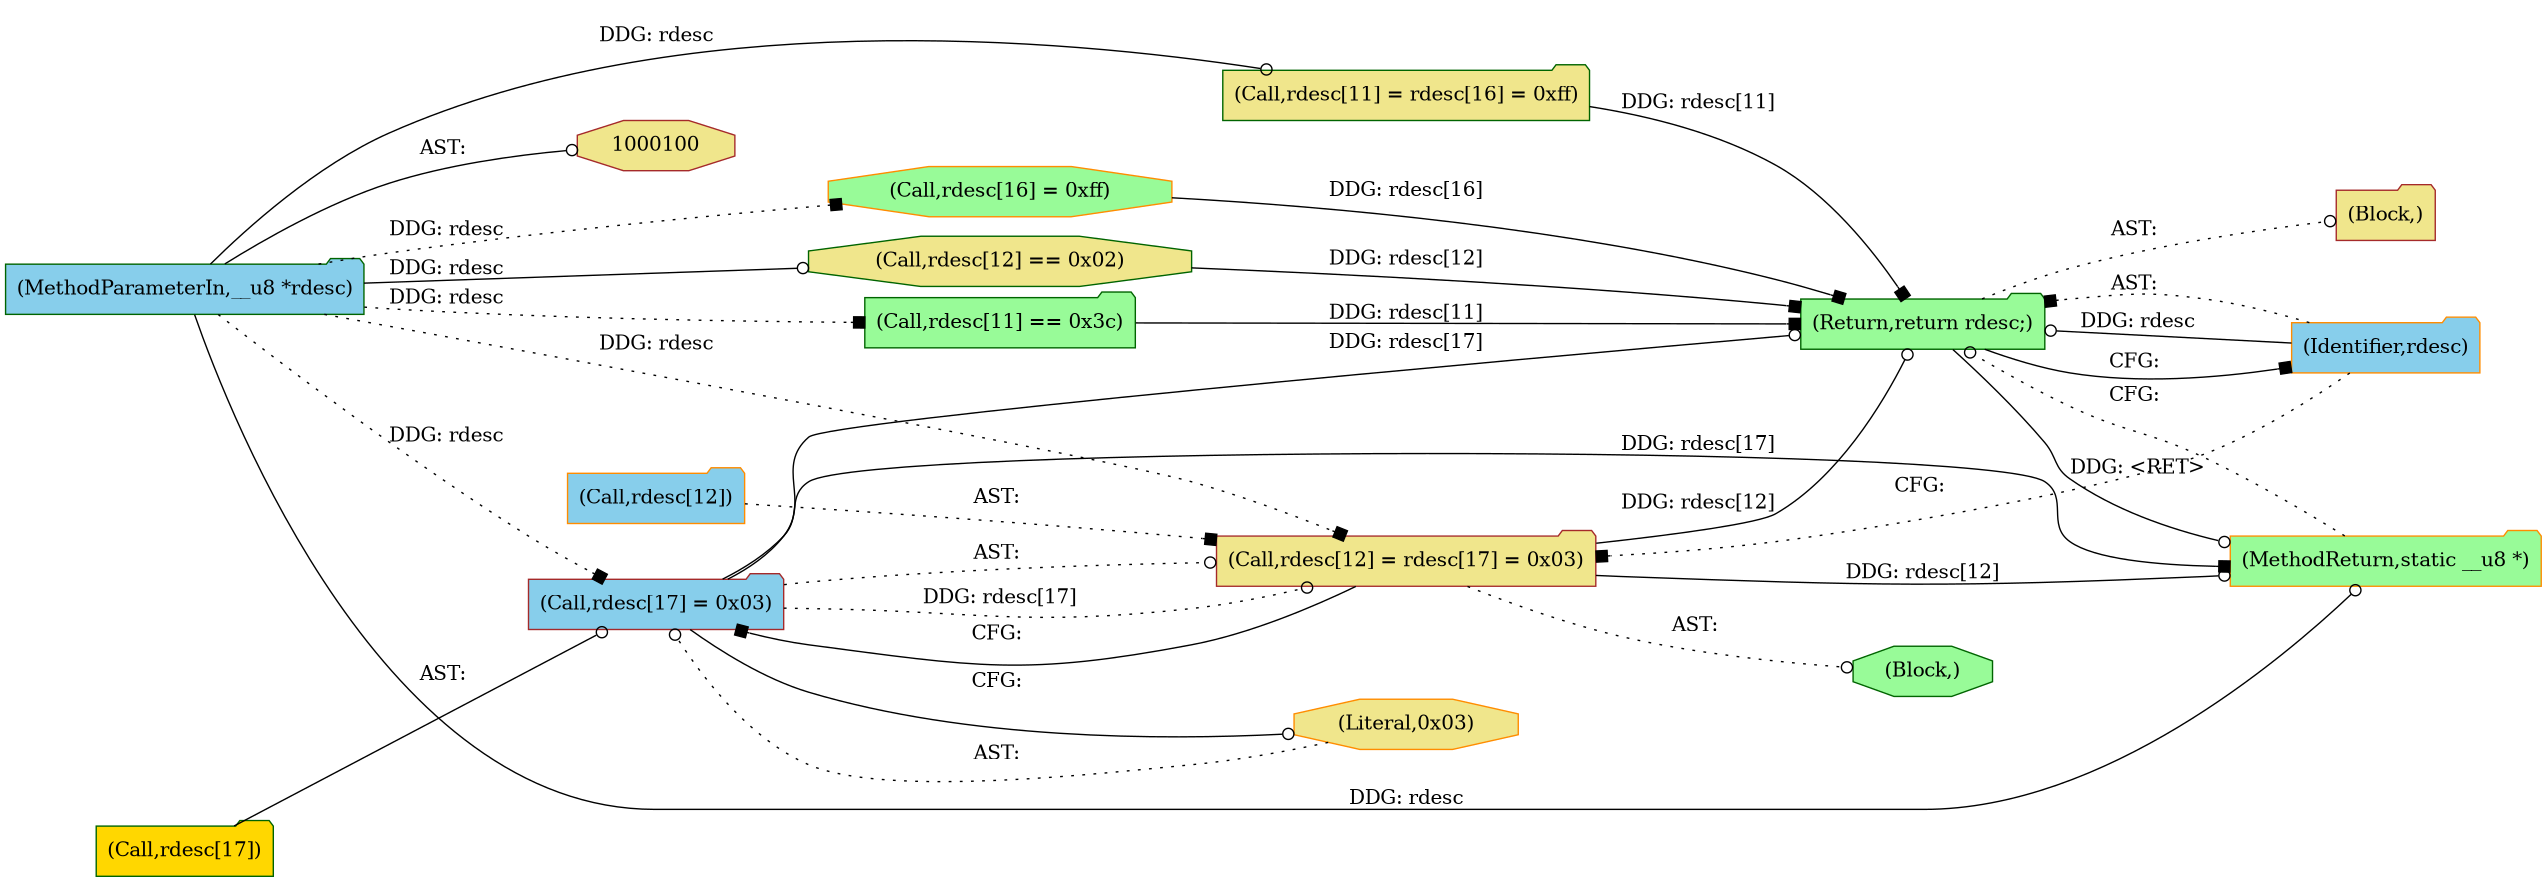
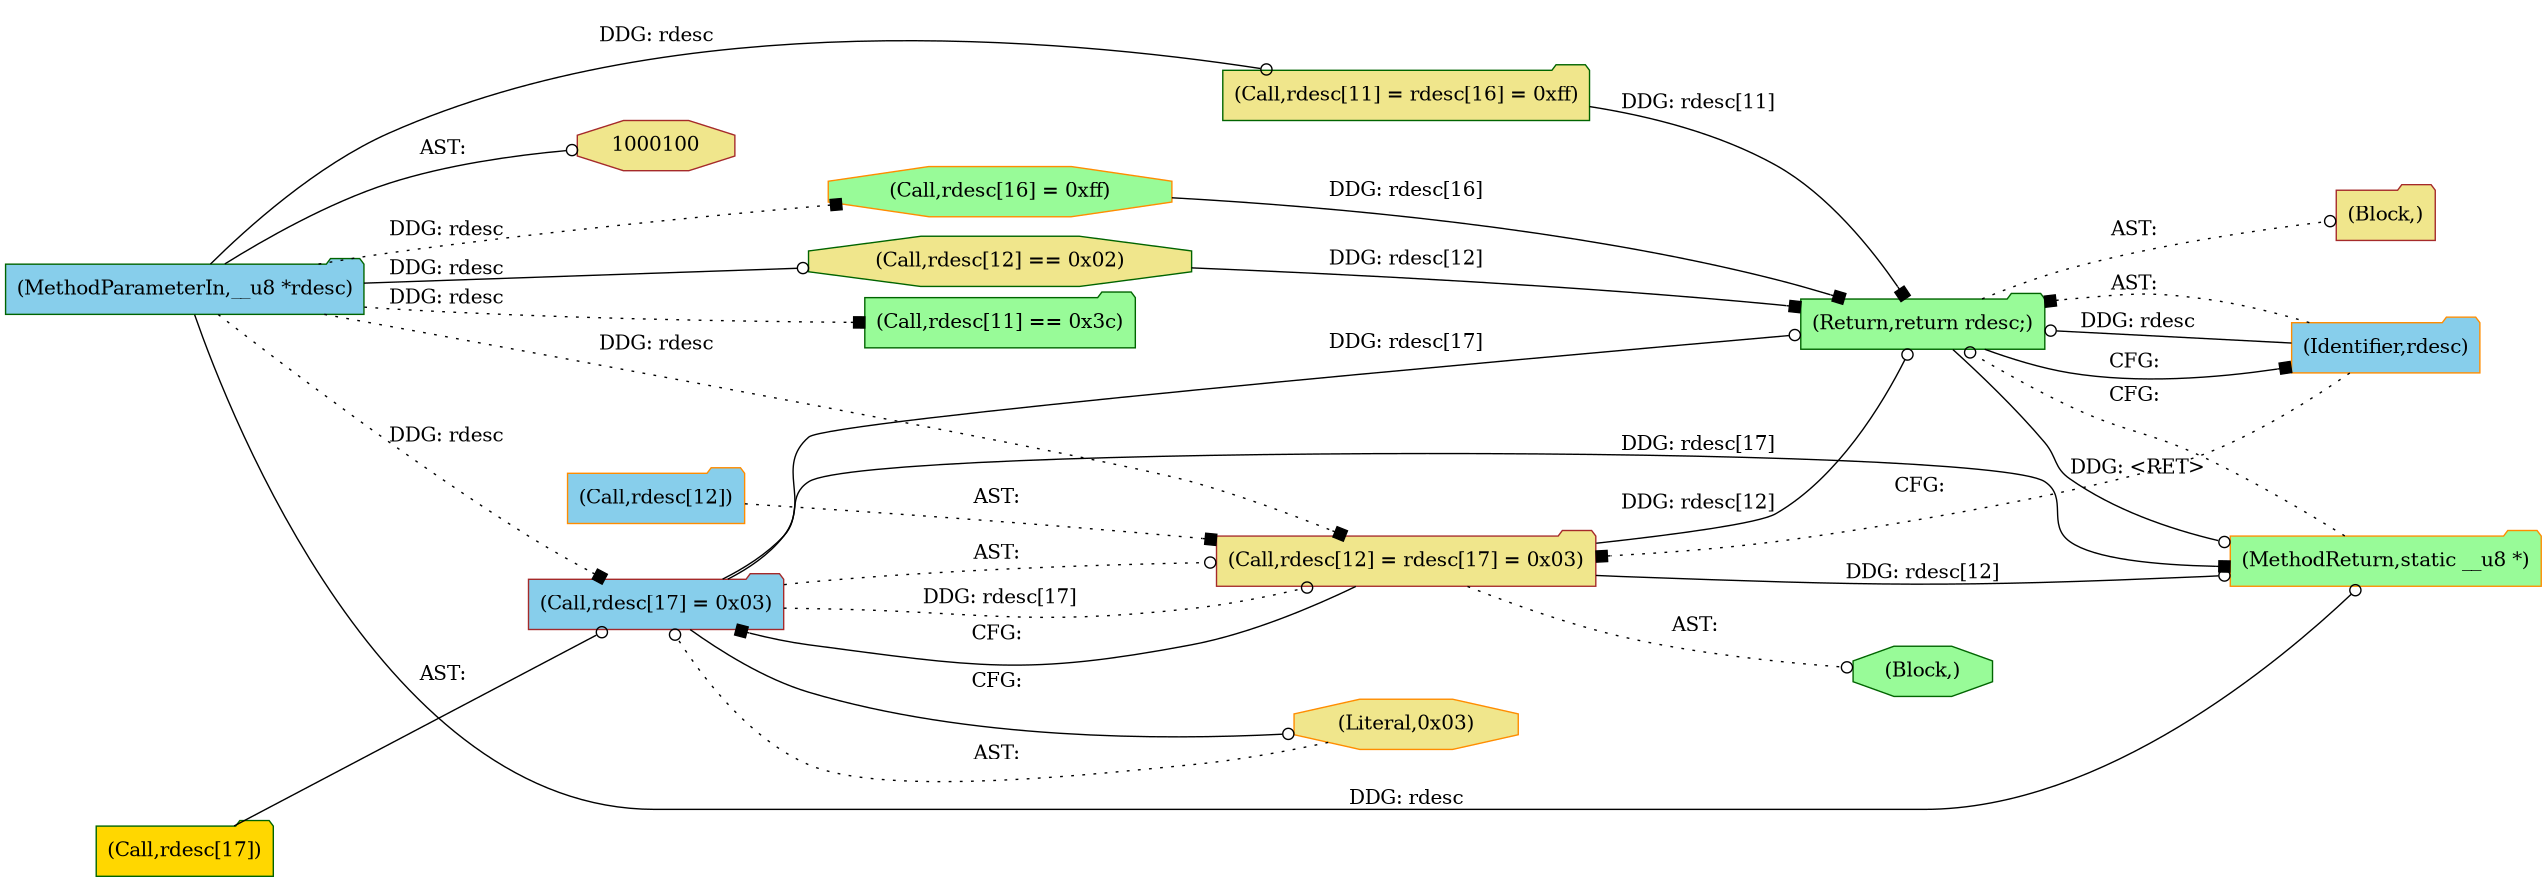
edge "(Call,rdesc[11] == 0x3c)" -> "(Return,return rdesc;)": removed, label "DDG: rdesc[11]"
